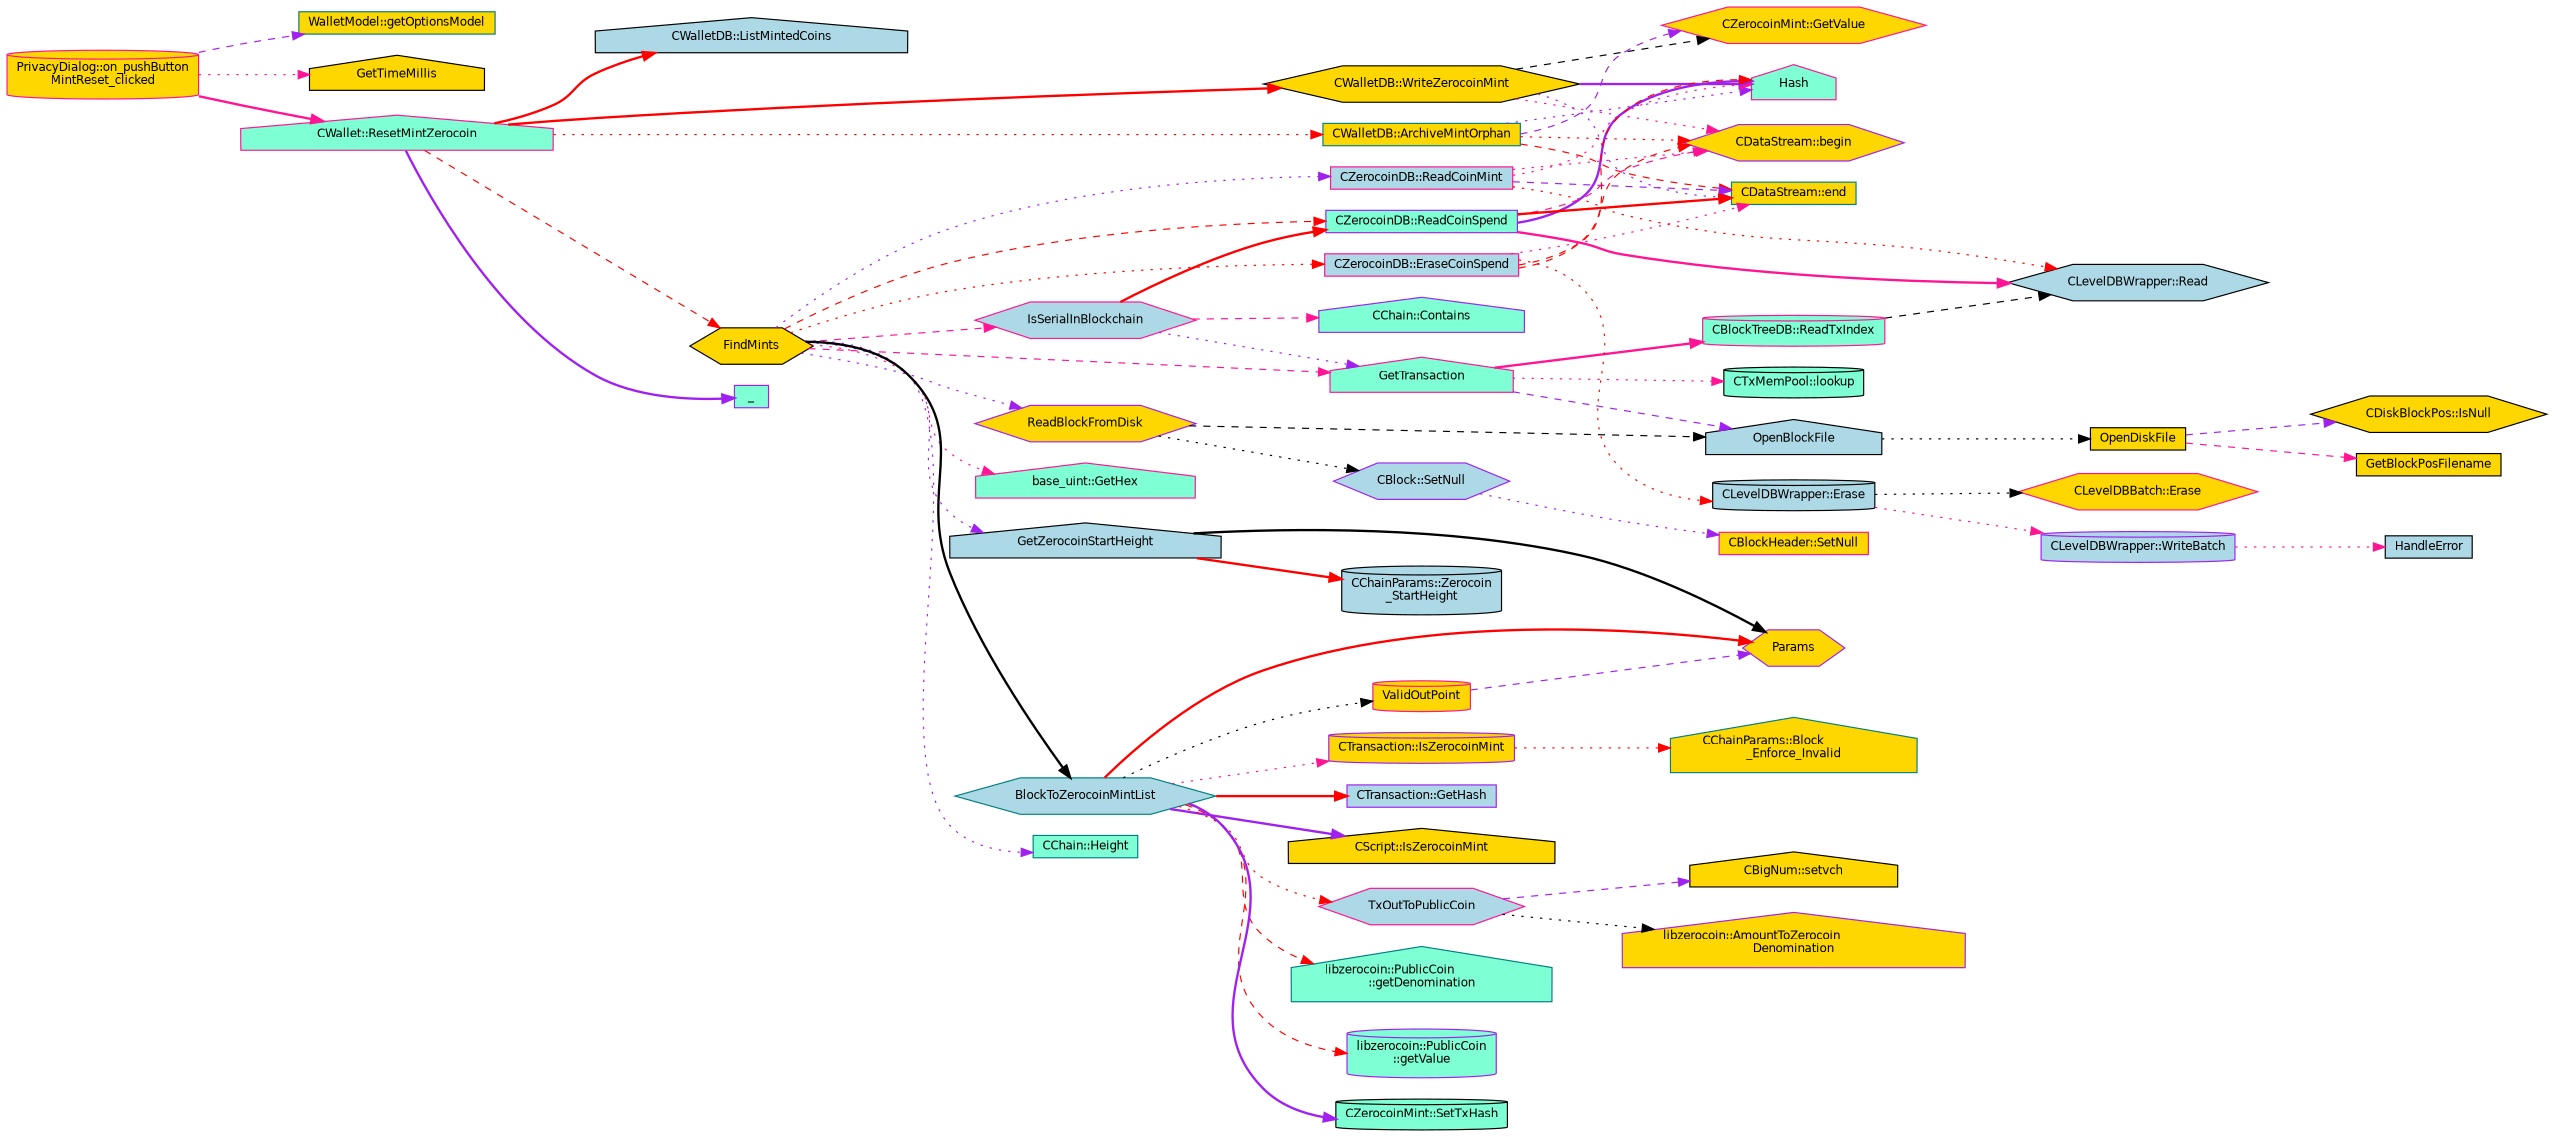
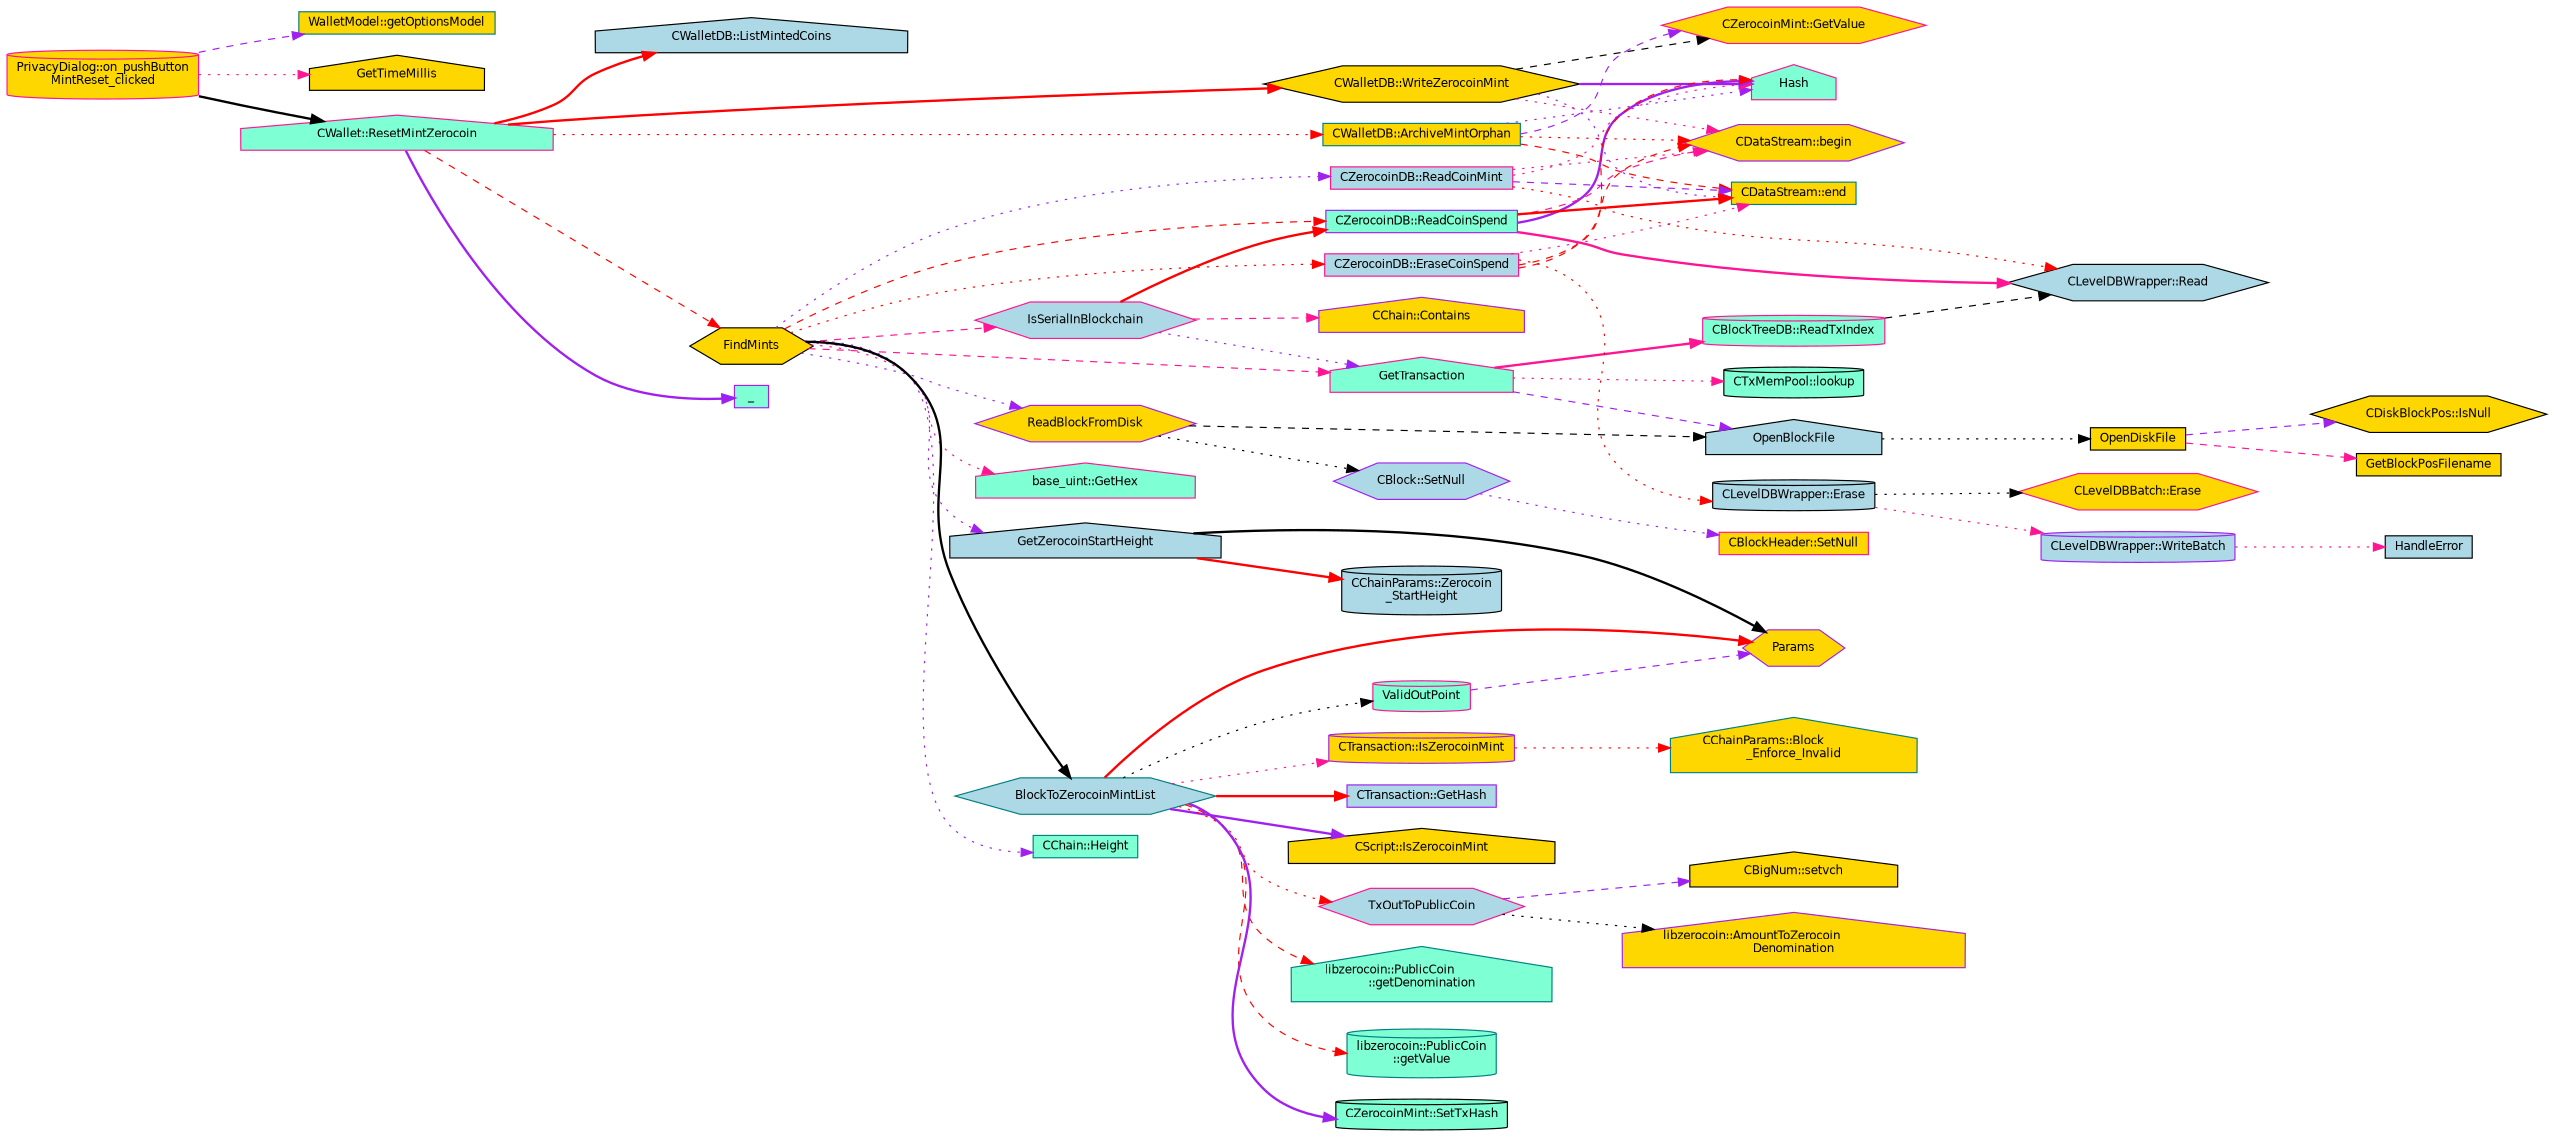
edge "PrivacyDialog::on_pushButton MintReset_clicked" -> "CWallet::ResetMintZerocoin": color deeppink -> black
node "CChain::Contains": fillcolor aquamarine -> gold
node "ValidOutPoint": fillcolor gold -> aquamarine
node "libzerocoin::PublicCoin ::getValue": color purple -> teal
